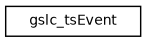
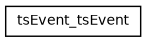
node "gslc_tsEvent": label "gslc_tsEvent" -> "tsEvent_tsEvent"
